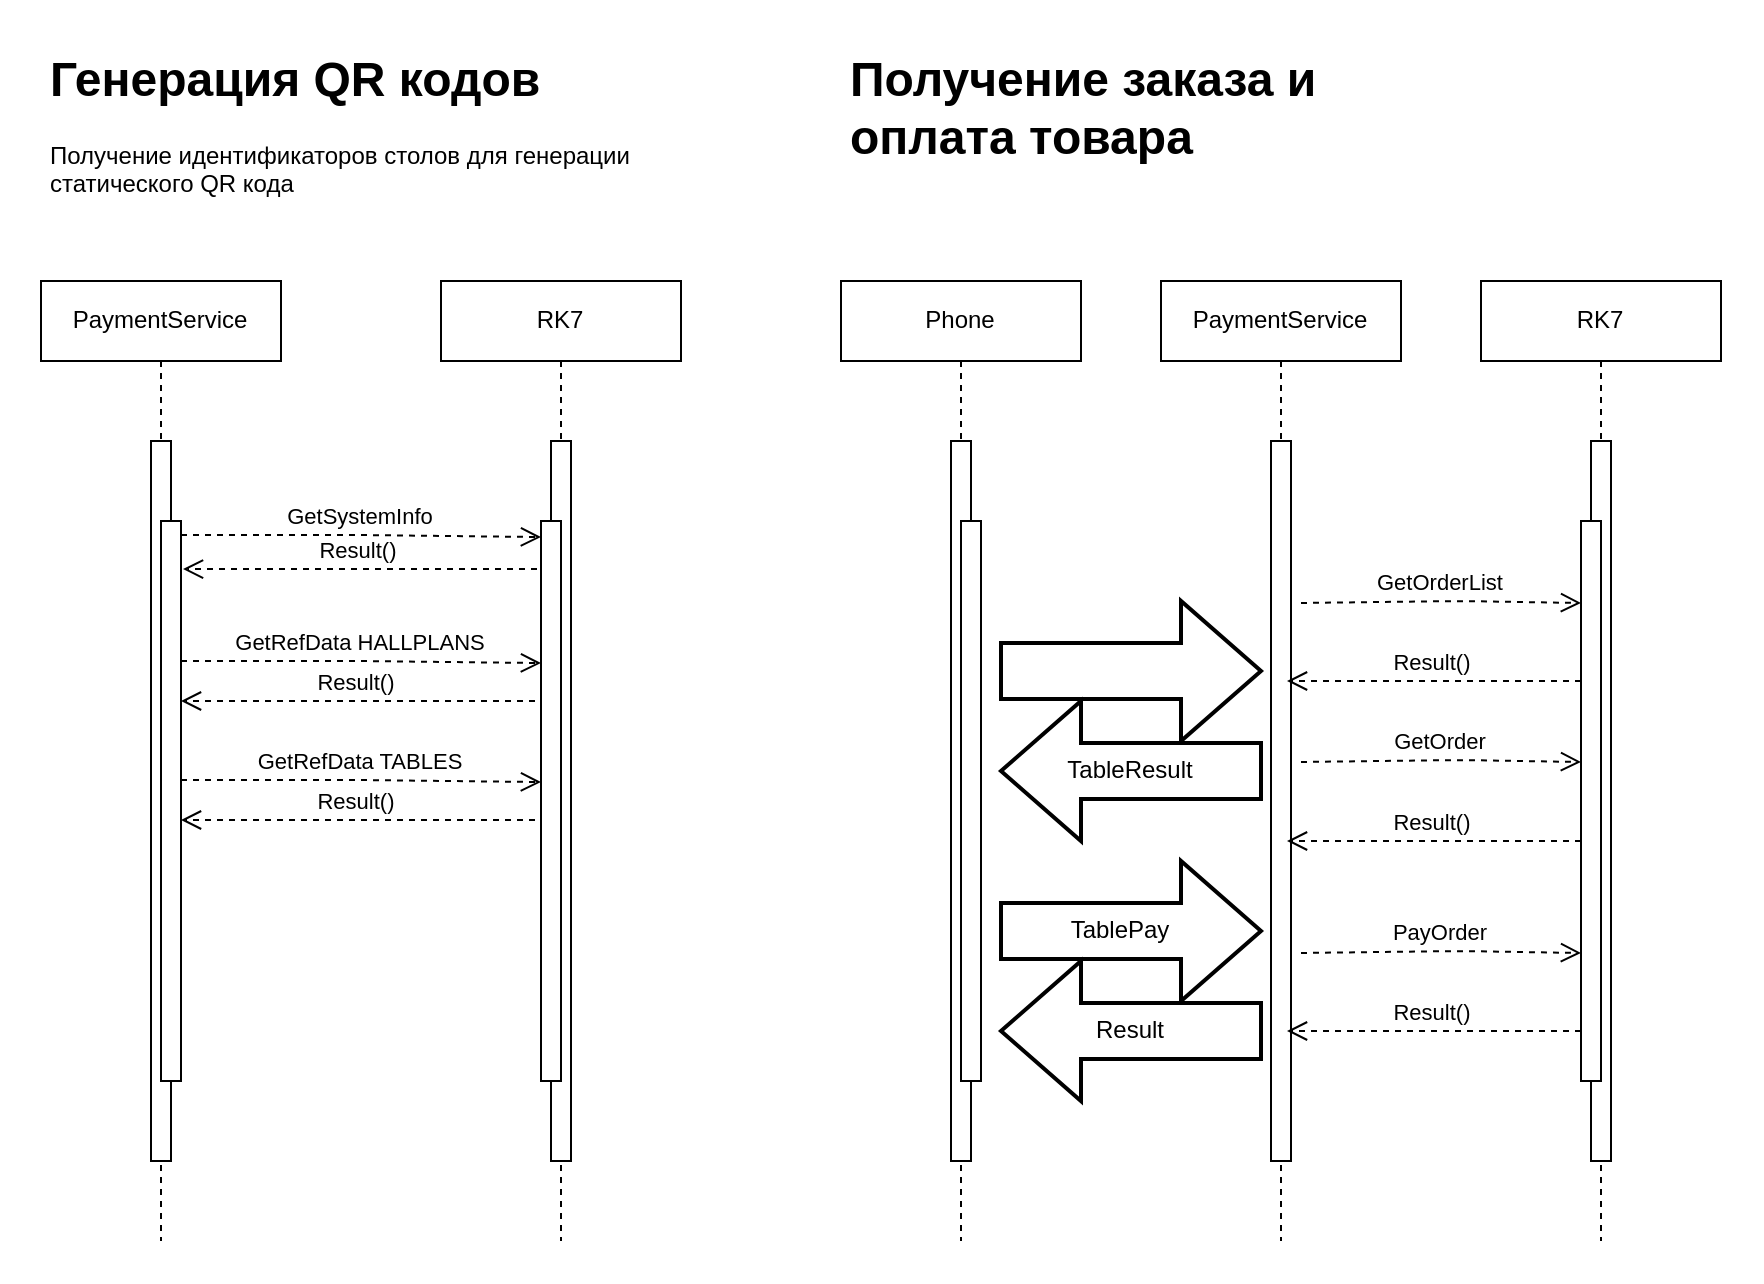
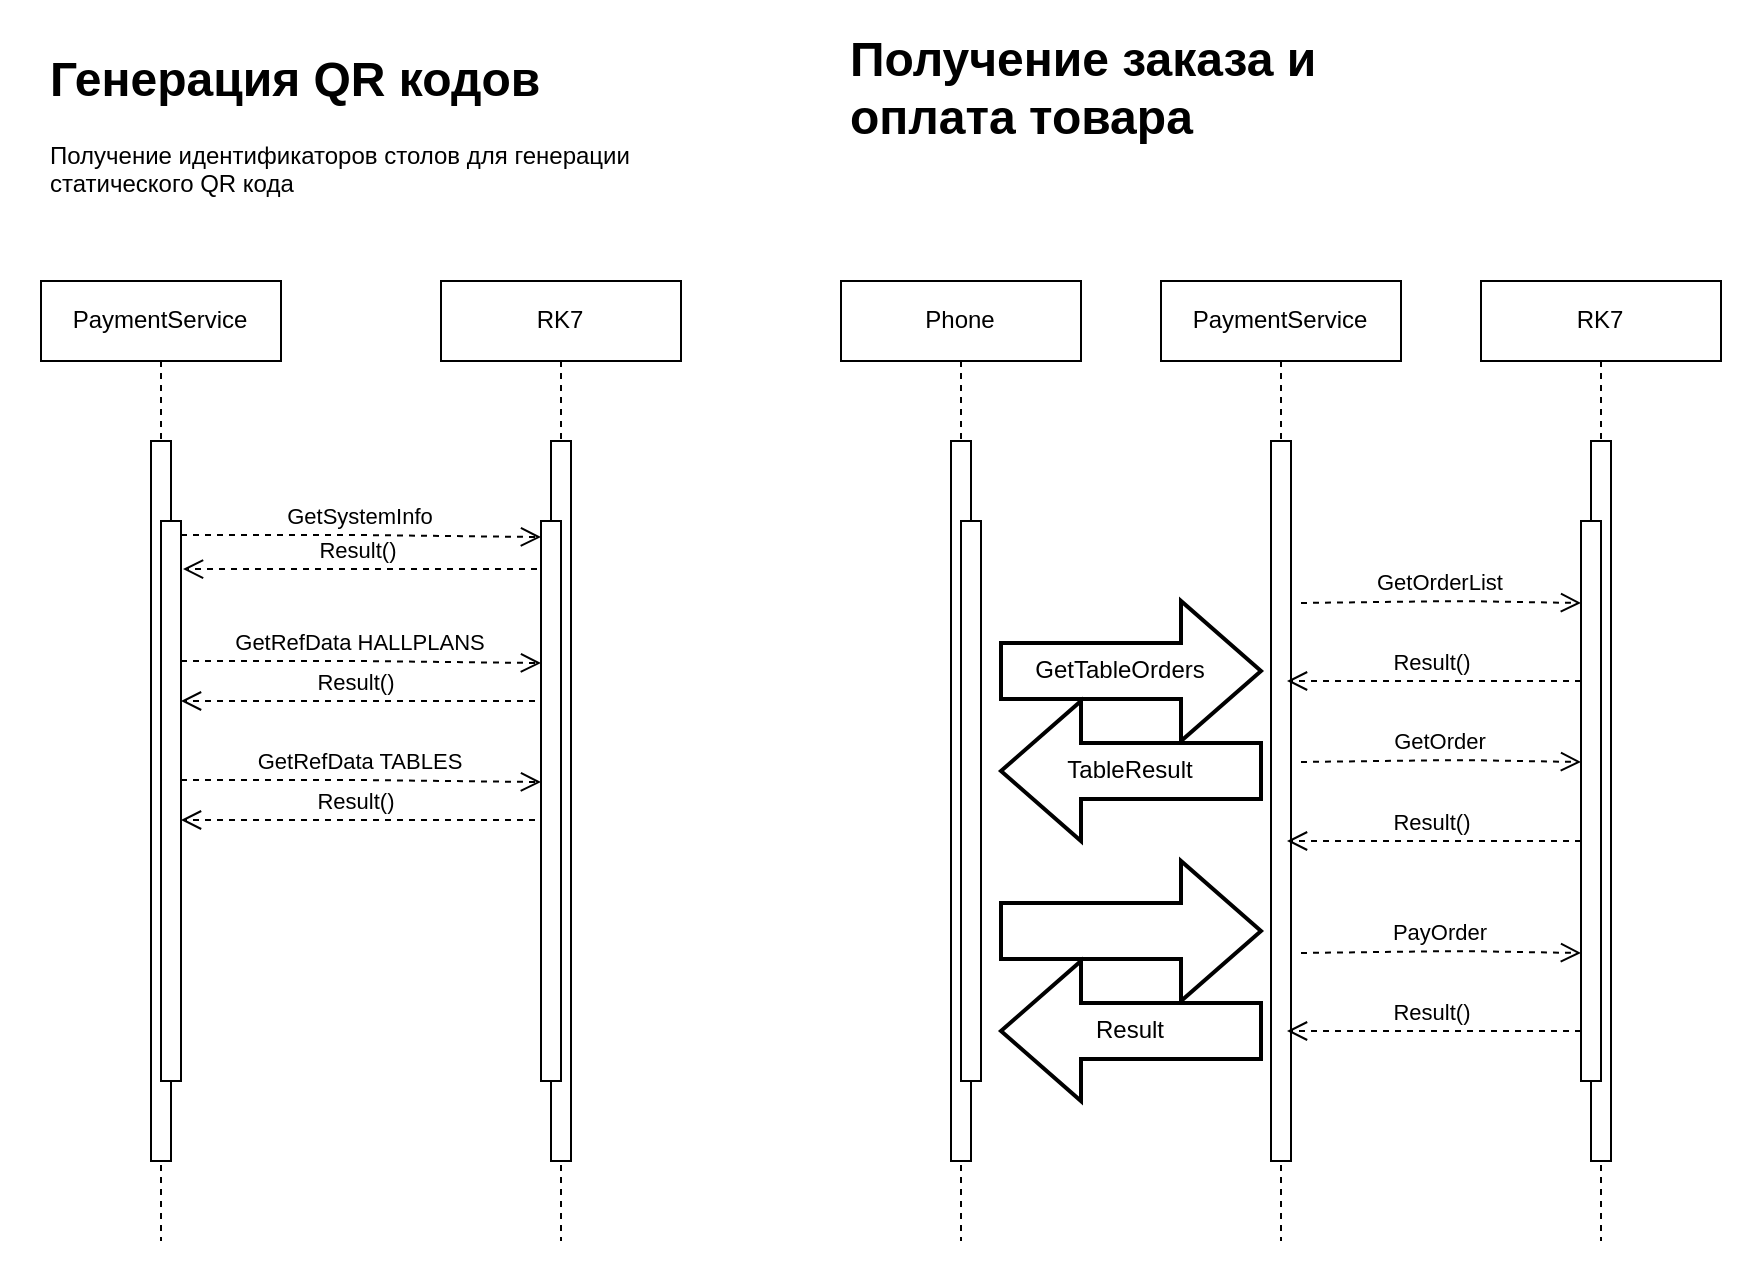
node "Получение заказа и оплата товара": moved (1161, 161) -> (1161, 141)
node "GetTableOrders": added
node "TablePay": removed
